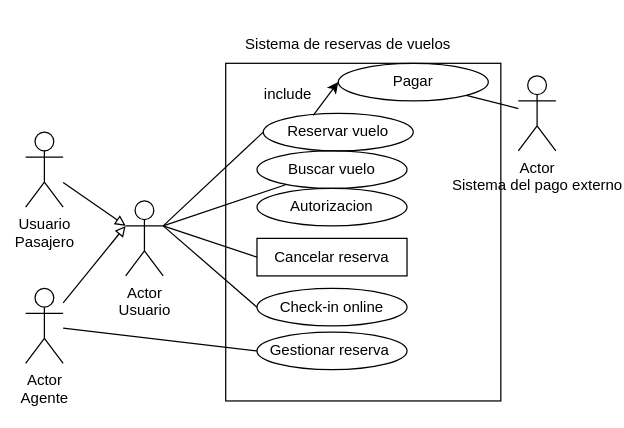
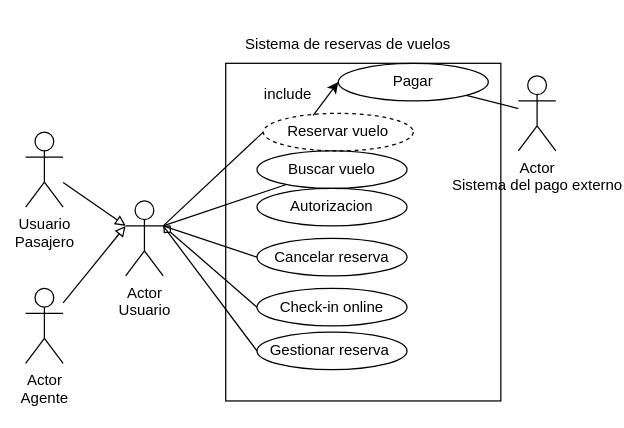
node "Reservar vuelo": style solid -> dashed
edge "Actor Usuario" -- "Check-in online": arrowhead none -> diamond
node "Cancelar reserva": shape rectangle -> ellipse
edge "Actor Agente" -- "Gestionar reserva": now "Actor Usuario" -- "Gestionar reserva"
